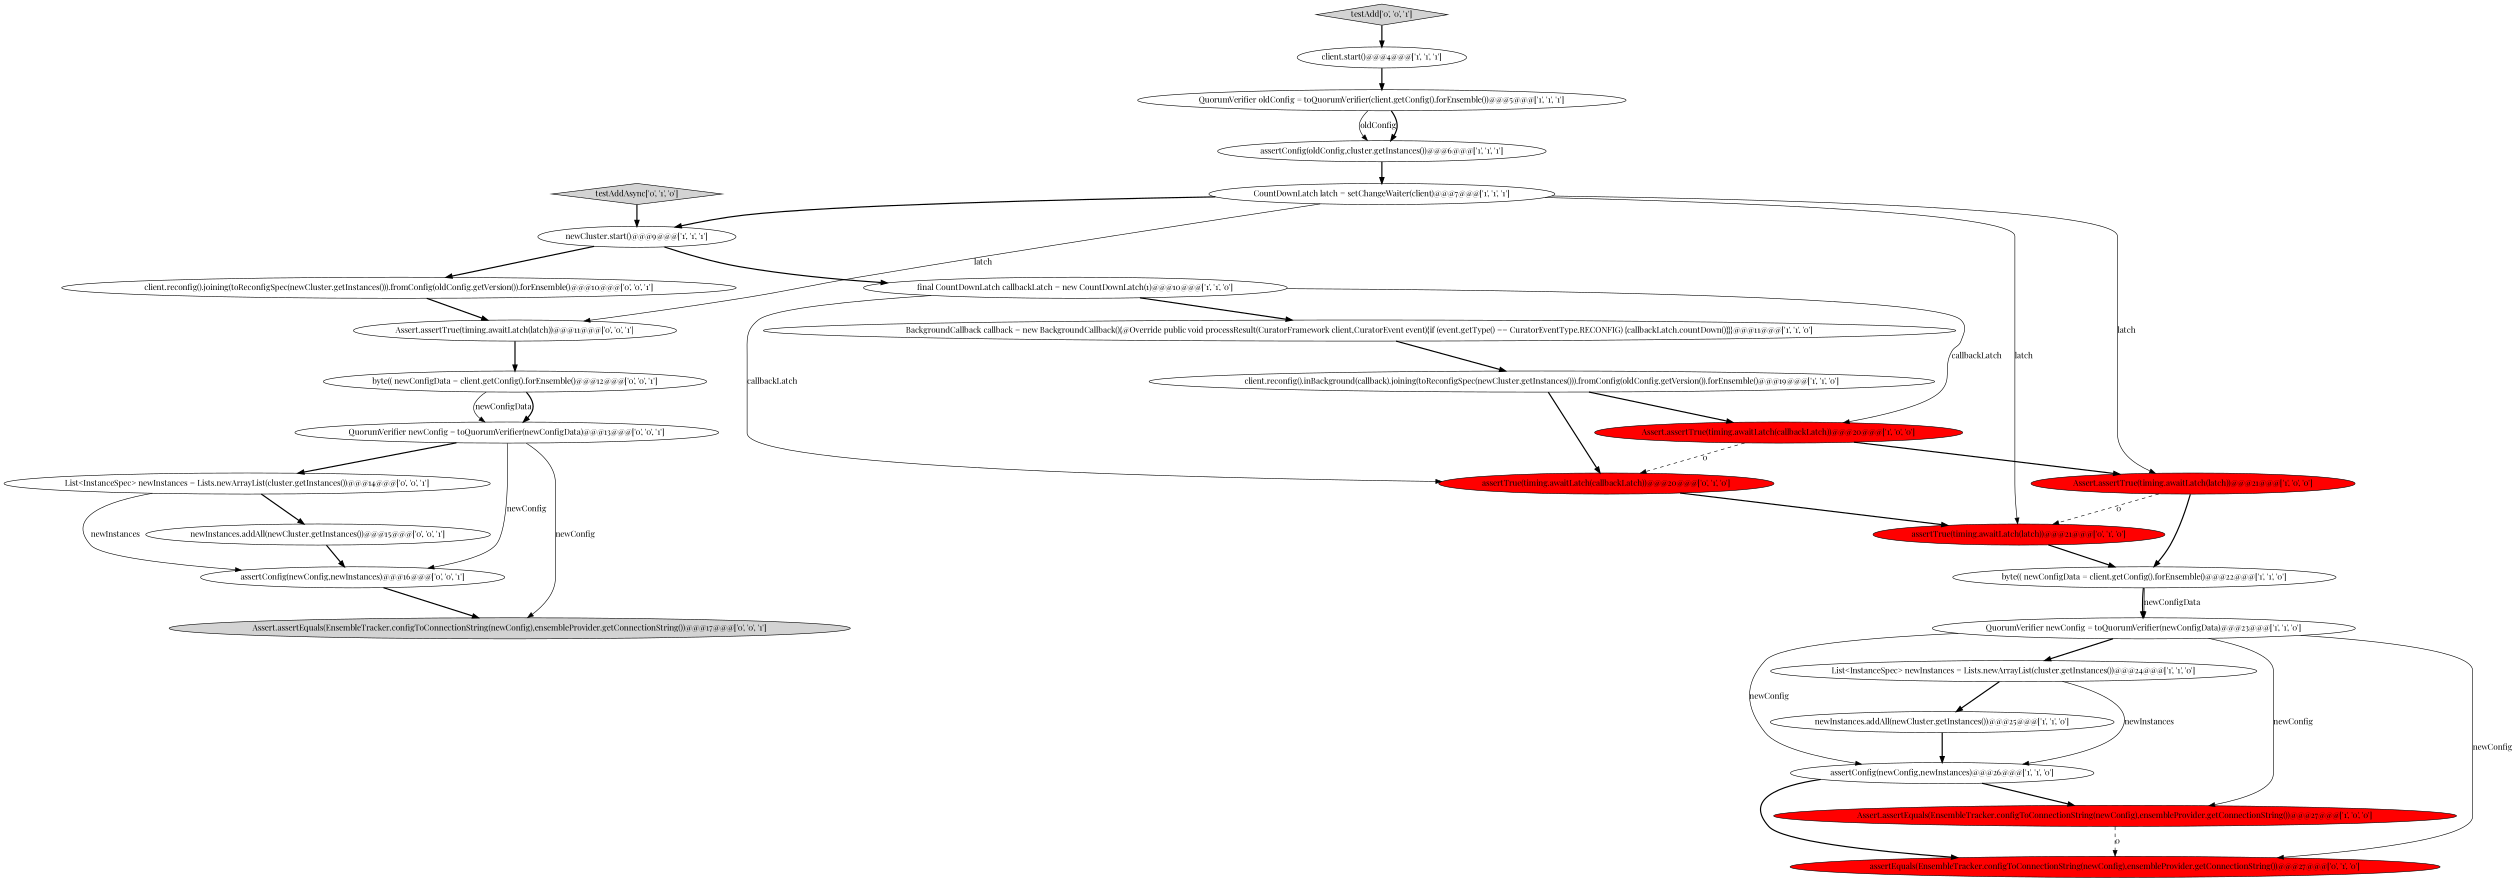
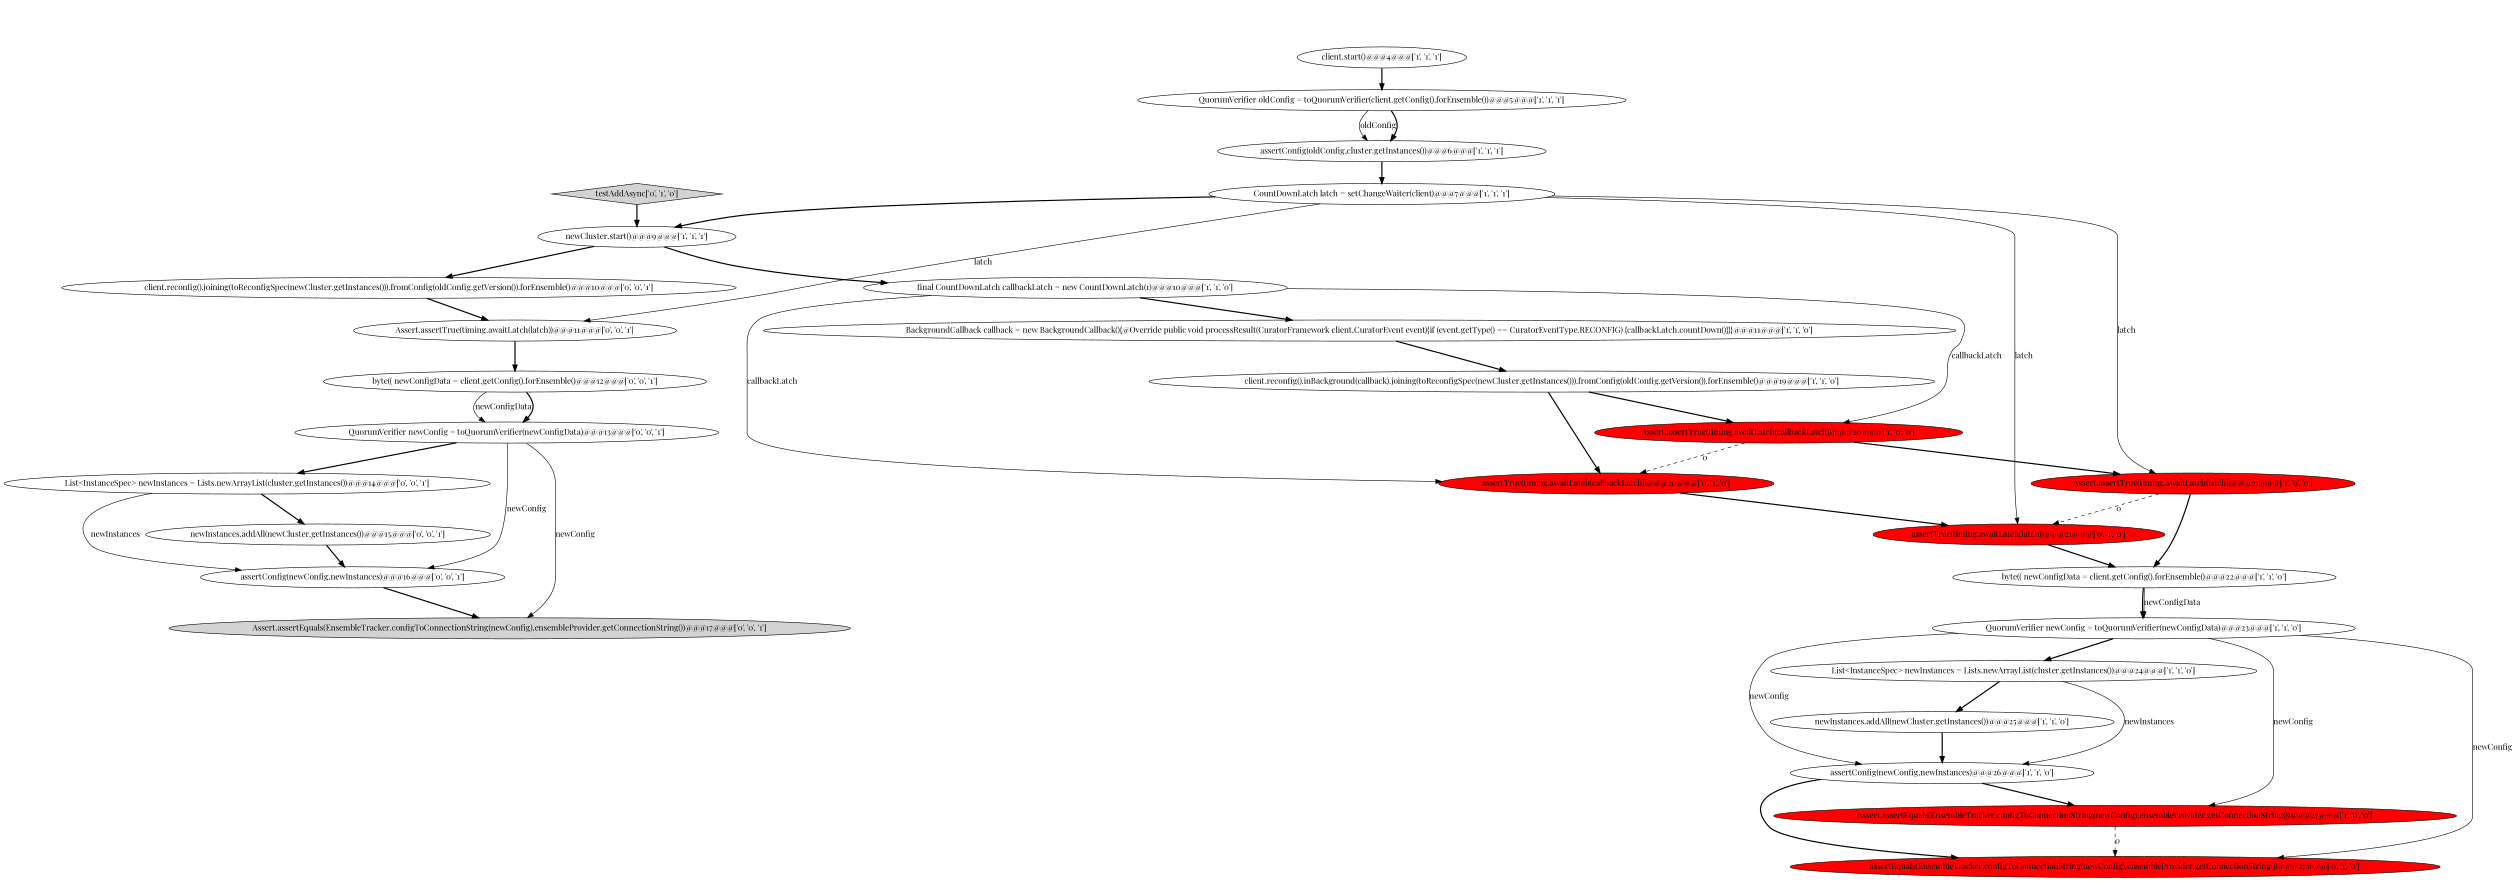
node "testAdd['0', '0', '1']": removed
